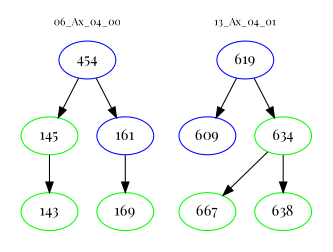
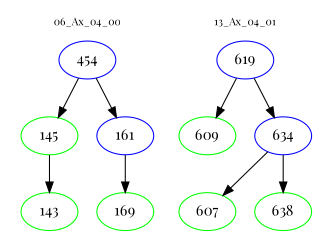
node "609": color blue -> green
node "634": color green -> blue
node "667": label "667" -> "607"
